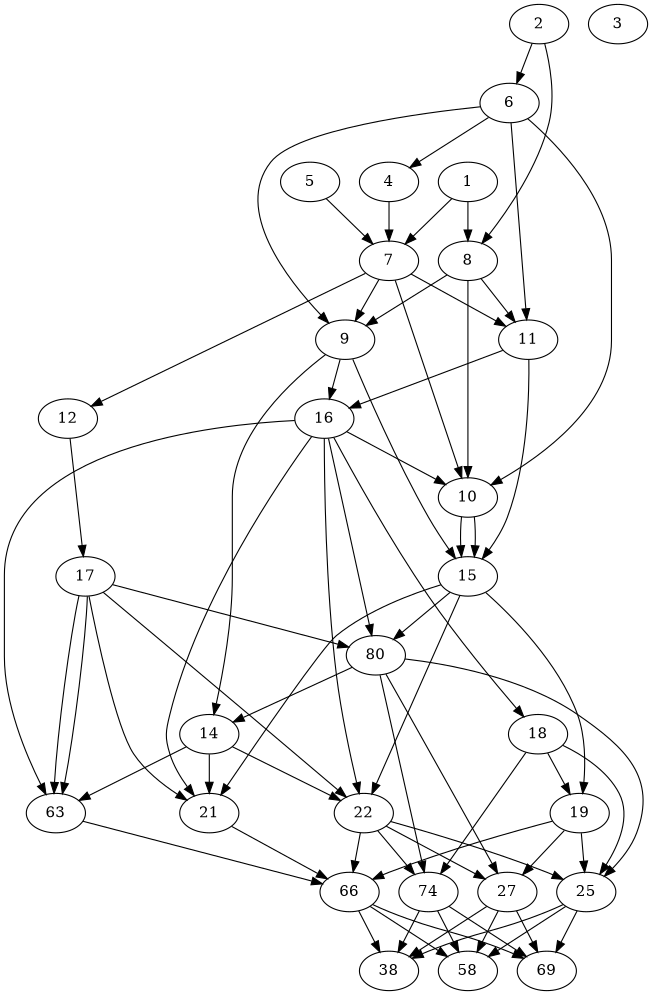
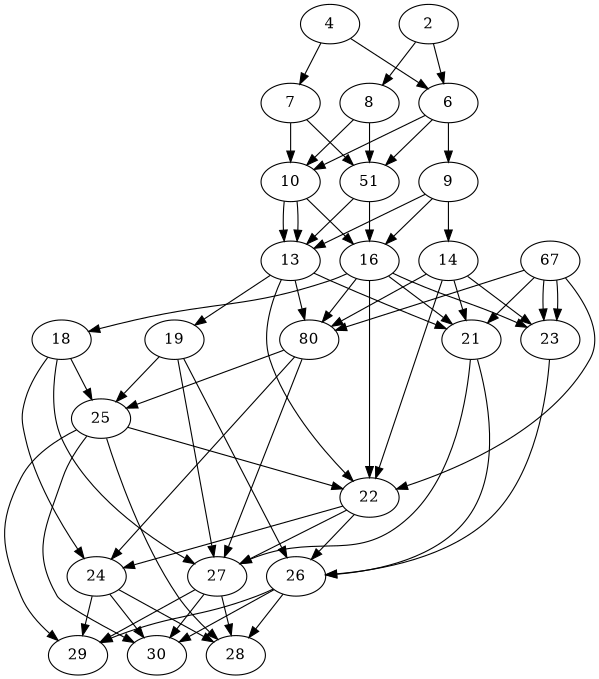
node "3": removed
edge "6" -> "4": reversed
node "5": removed
node "1": removed
edge "7" -> "9": removed
edge "8" -> "9": removed
node "11": label "11" -> "51"
node "12": removed
edge "16" -> "10": reversed
edge "21" -> "27": added
node "17": label "17" -> "67"
node "15": label "15" -> "13"
edge "80" -> "14": reversed
edge "18" -> "19": now "18" -> "27"
node "63": label "63" -> "23"
edge "22" -> "25": reversed
node "66": label "66" -> "26"
node "74": label "74" -> "24"
node "38": label "38" -> "30"
node "58": label "58" -> "28"
node "69": label "69" -> "29"
